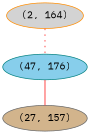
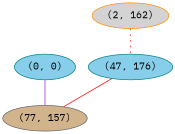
node "(2, 164)": label "(2, 164)" -> "(2, 162)"
node "(0, 0)": added
node "(27, 157)": label "(27, 157)" -> "(77, 157)"
